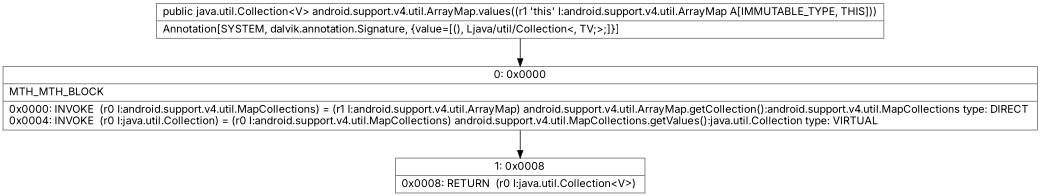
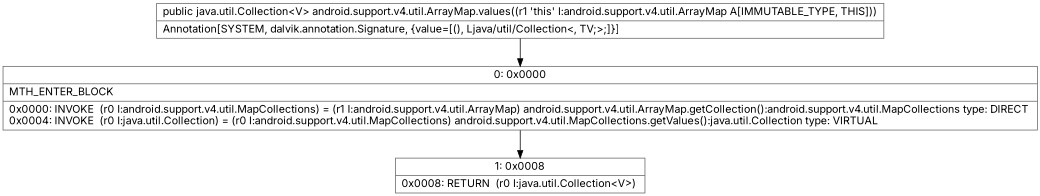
node "0: 0x0000": text "MTH_MTH_BLOCK" -> "MTH_ENTER_BLOCK"
